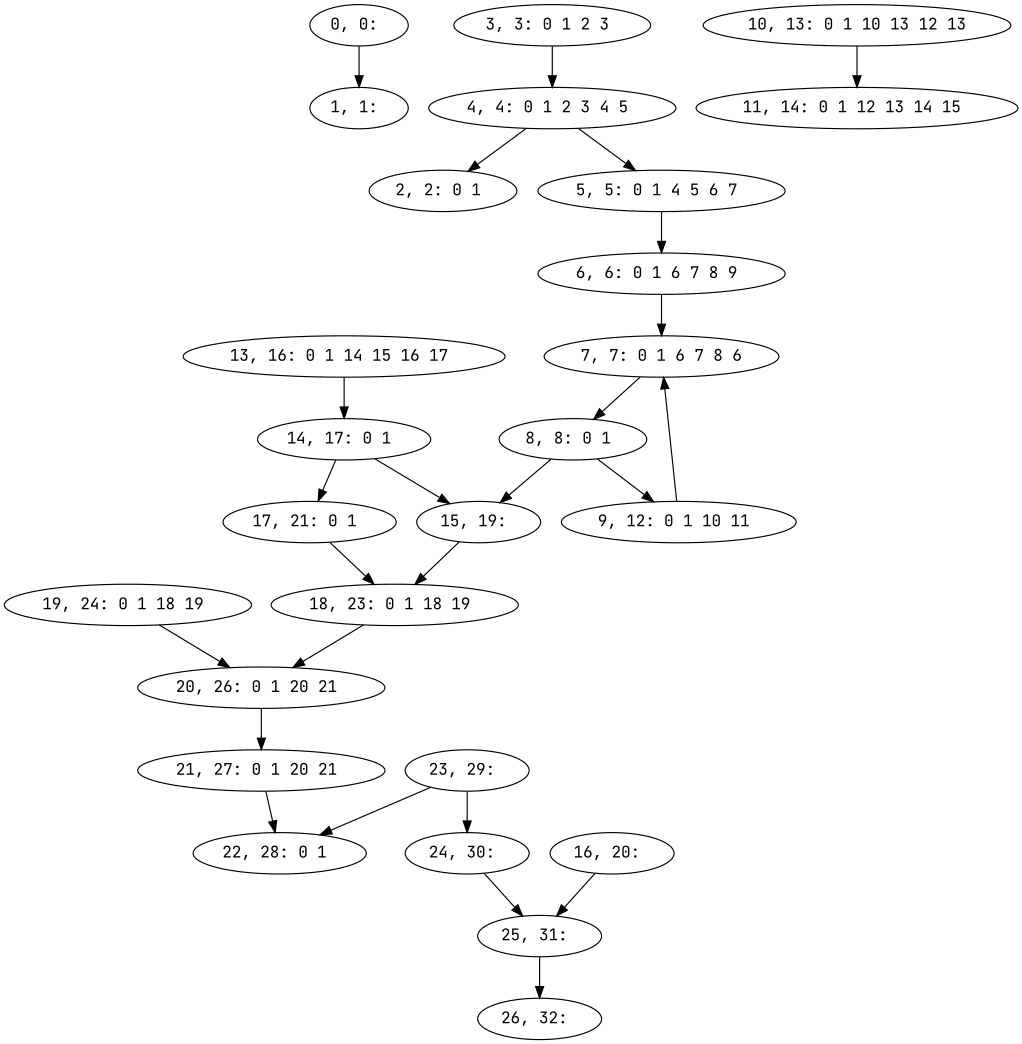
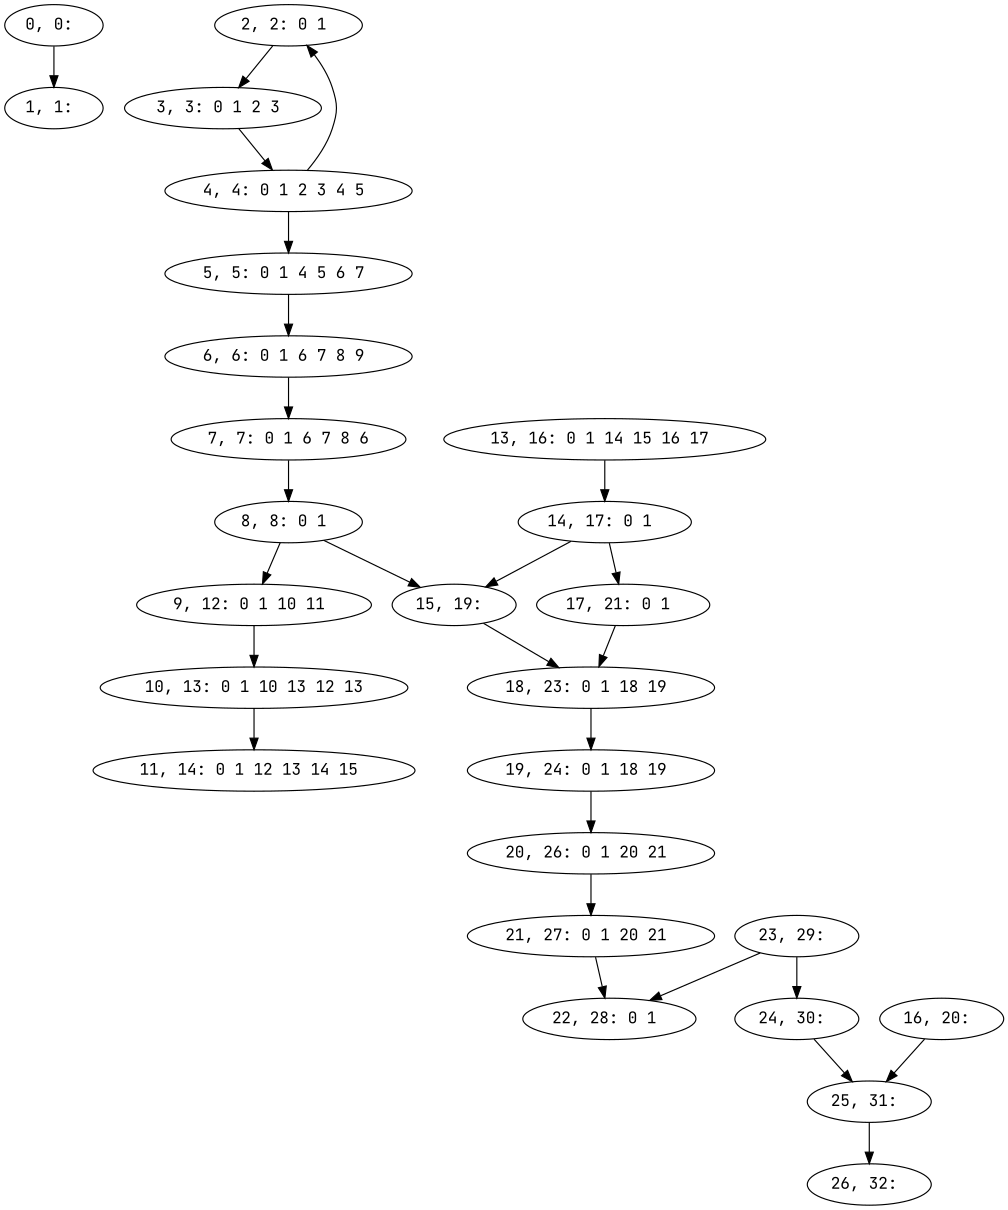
edge "2, 2: 0 1" -> "3, 3: 0 1 2 3": added
edge "9, 12: 0 1 10 11" -> "7, 7: 0 1 6 7 8 6": now "9, 12: 0 1 10 11" -> "10, 13: 0 1 10 13 12 13"
edge "18, 23: 0 1 18 19" -> "20, 26: 0 1 20 21": now "18, 23: 0 1 18 19" -> "19, 24: 0 1 18 19"
